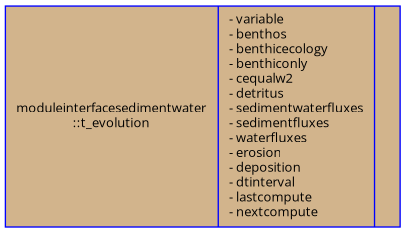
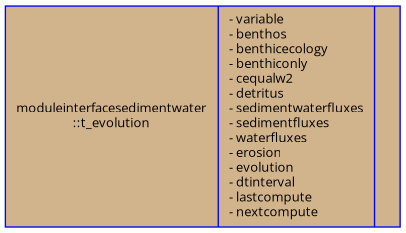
node "moduleinterfacesedimentwater": text "- deposition" -> "- evolution"
